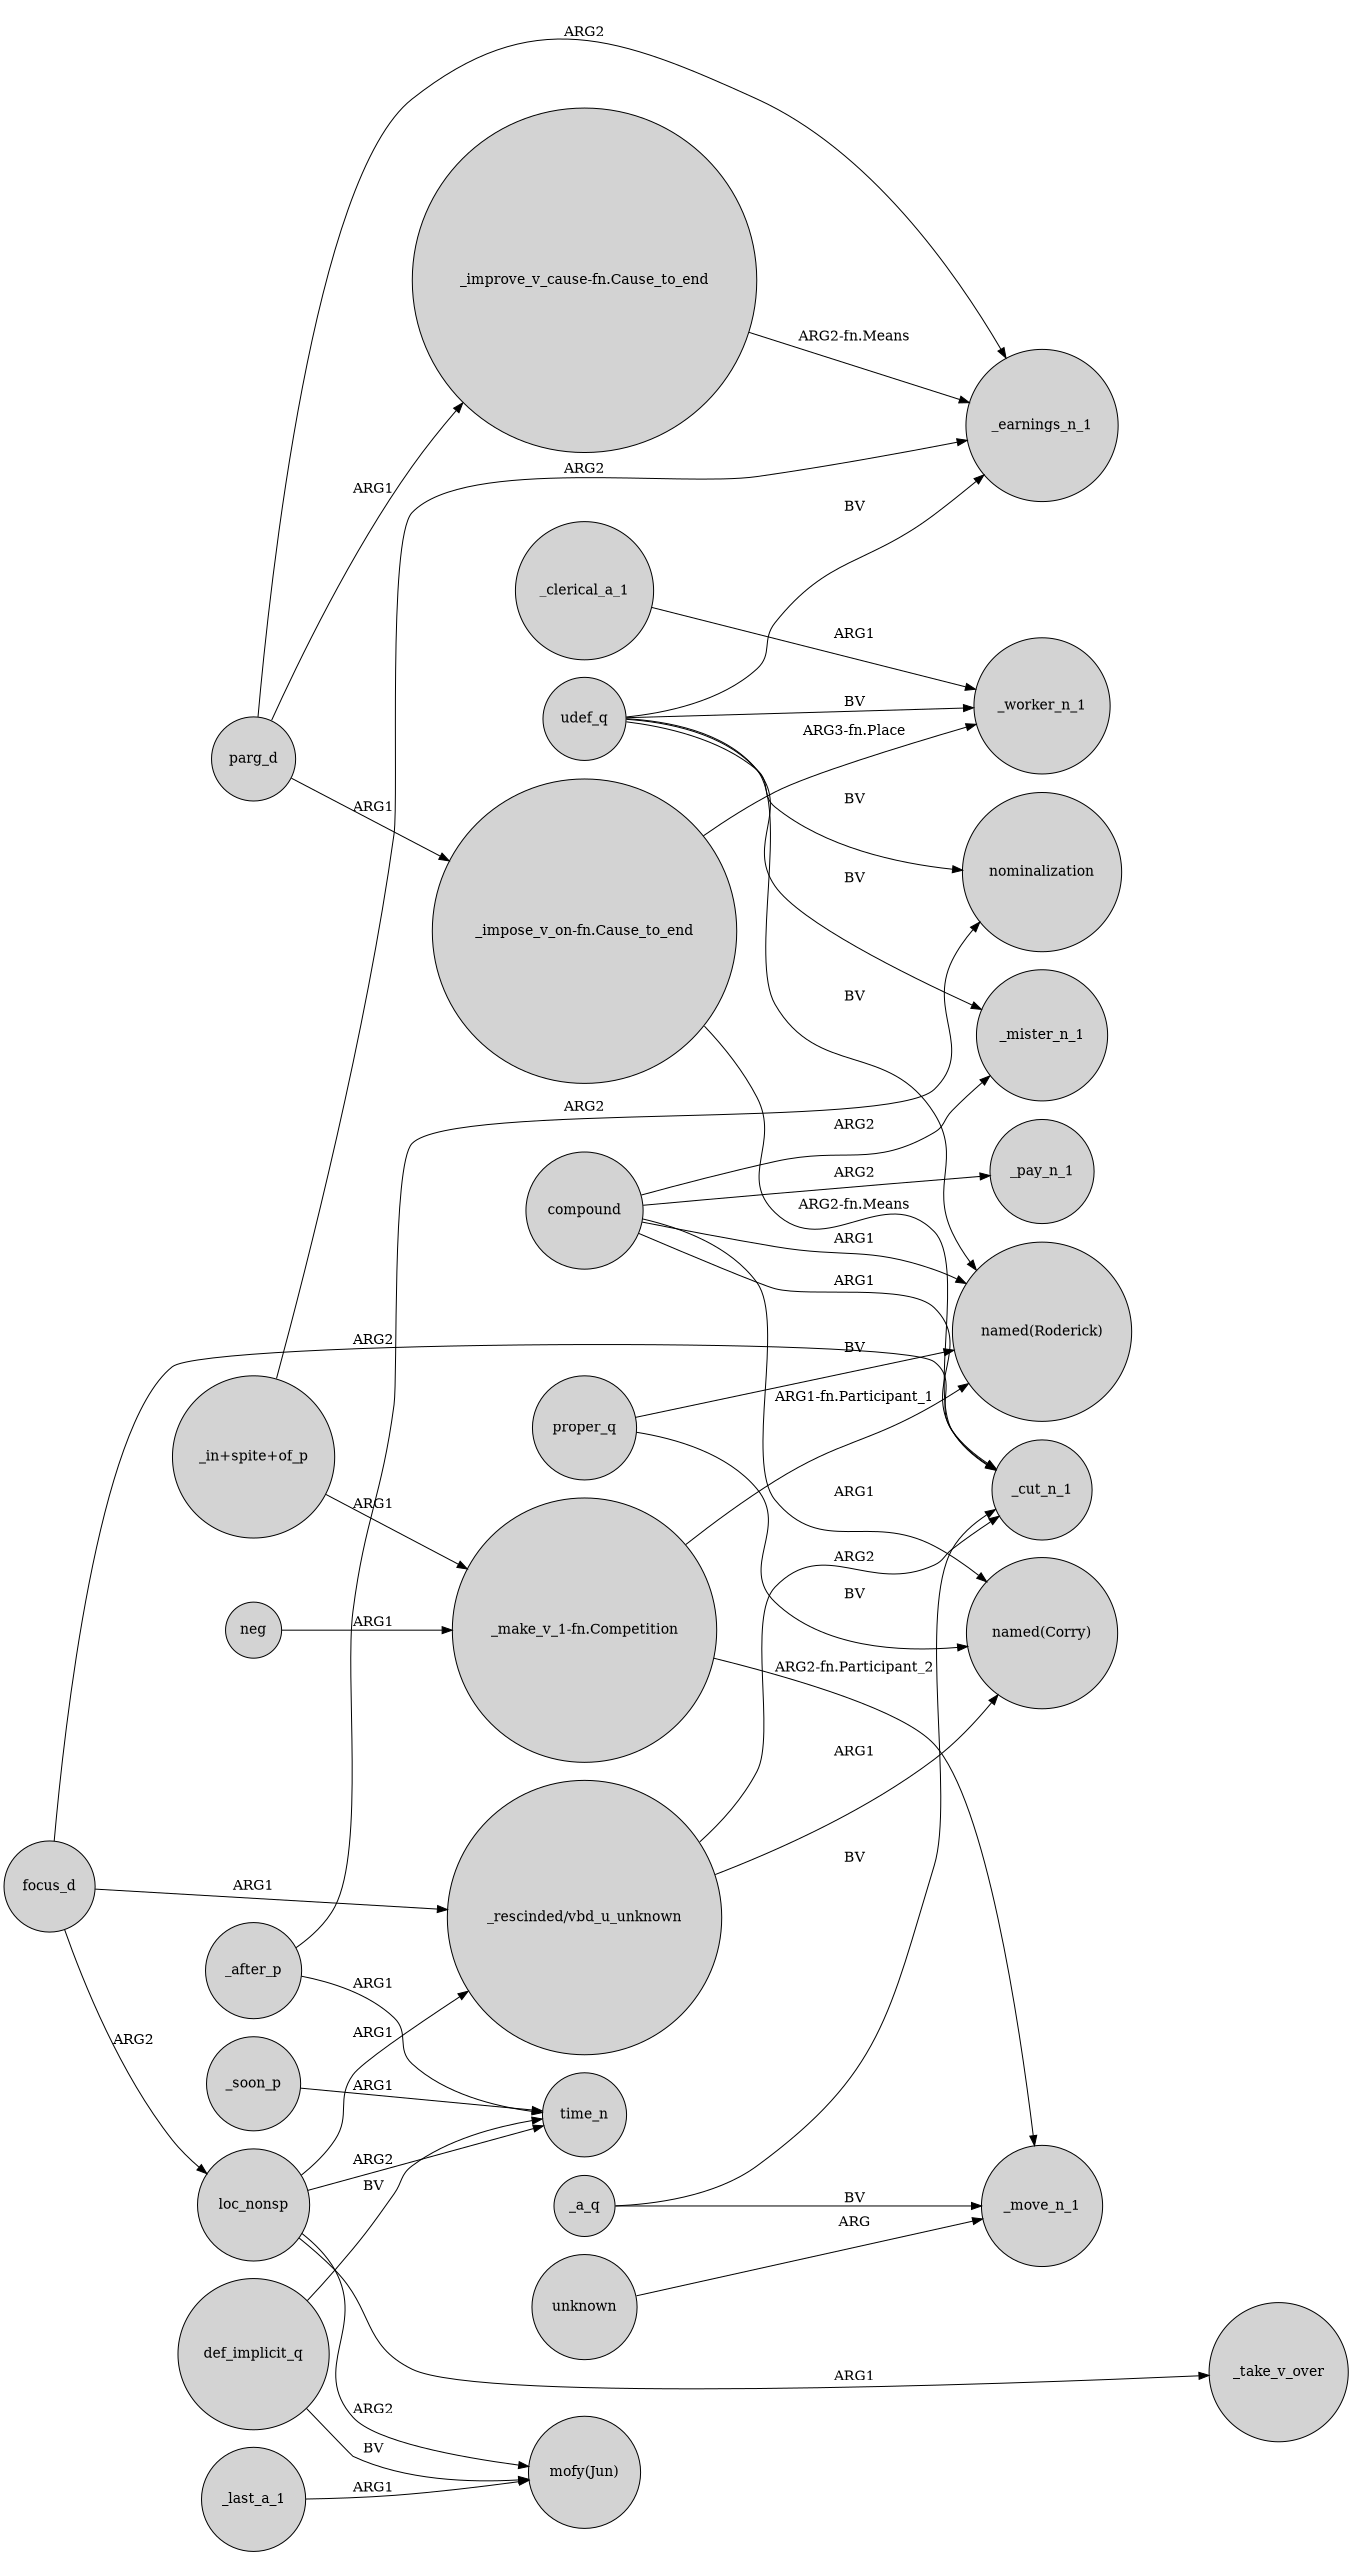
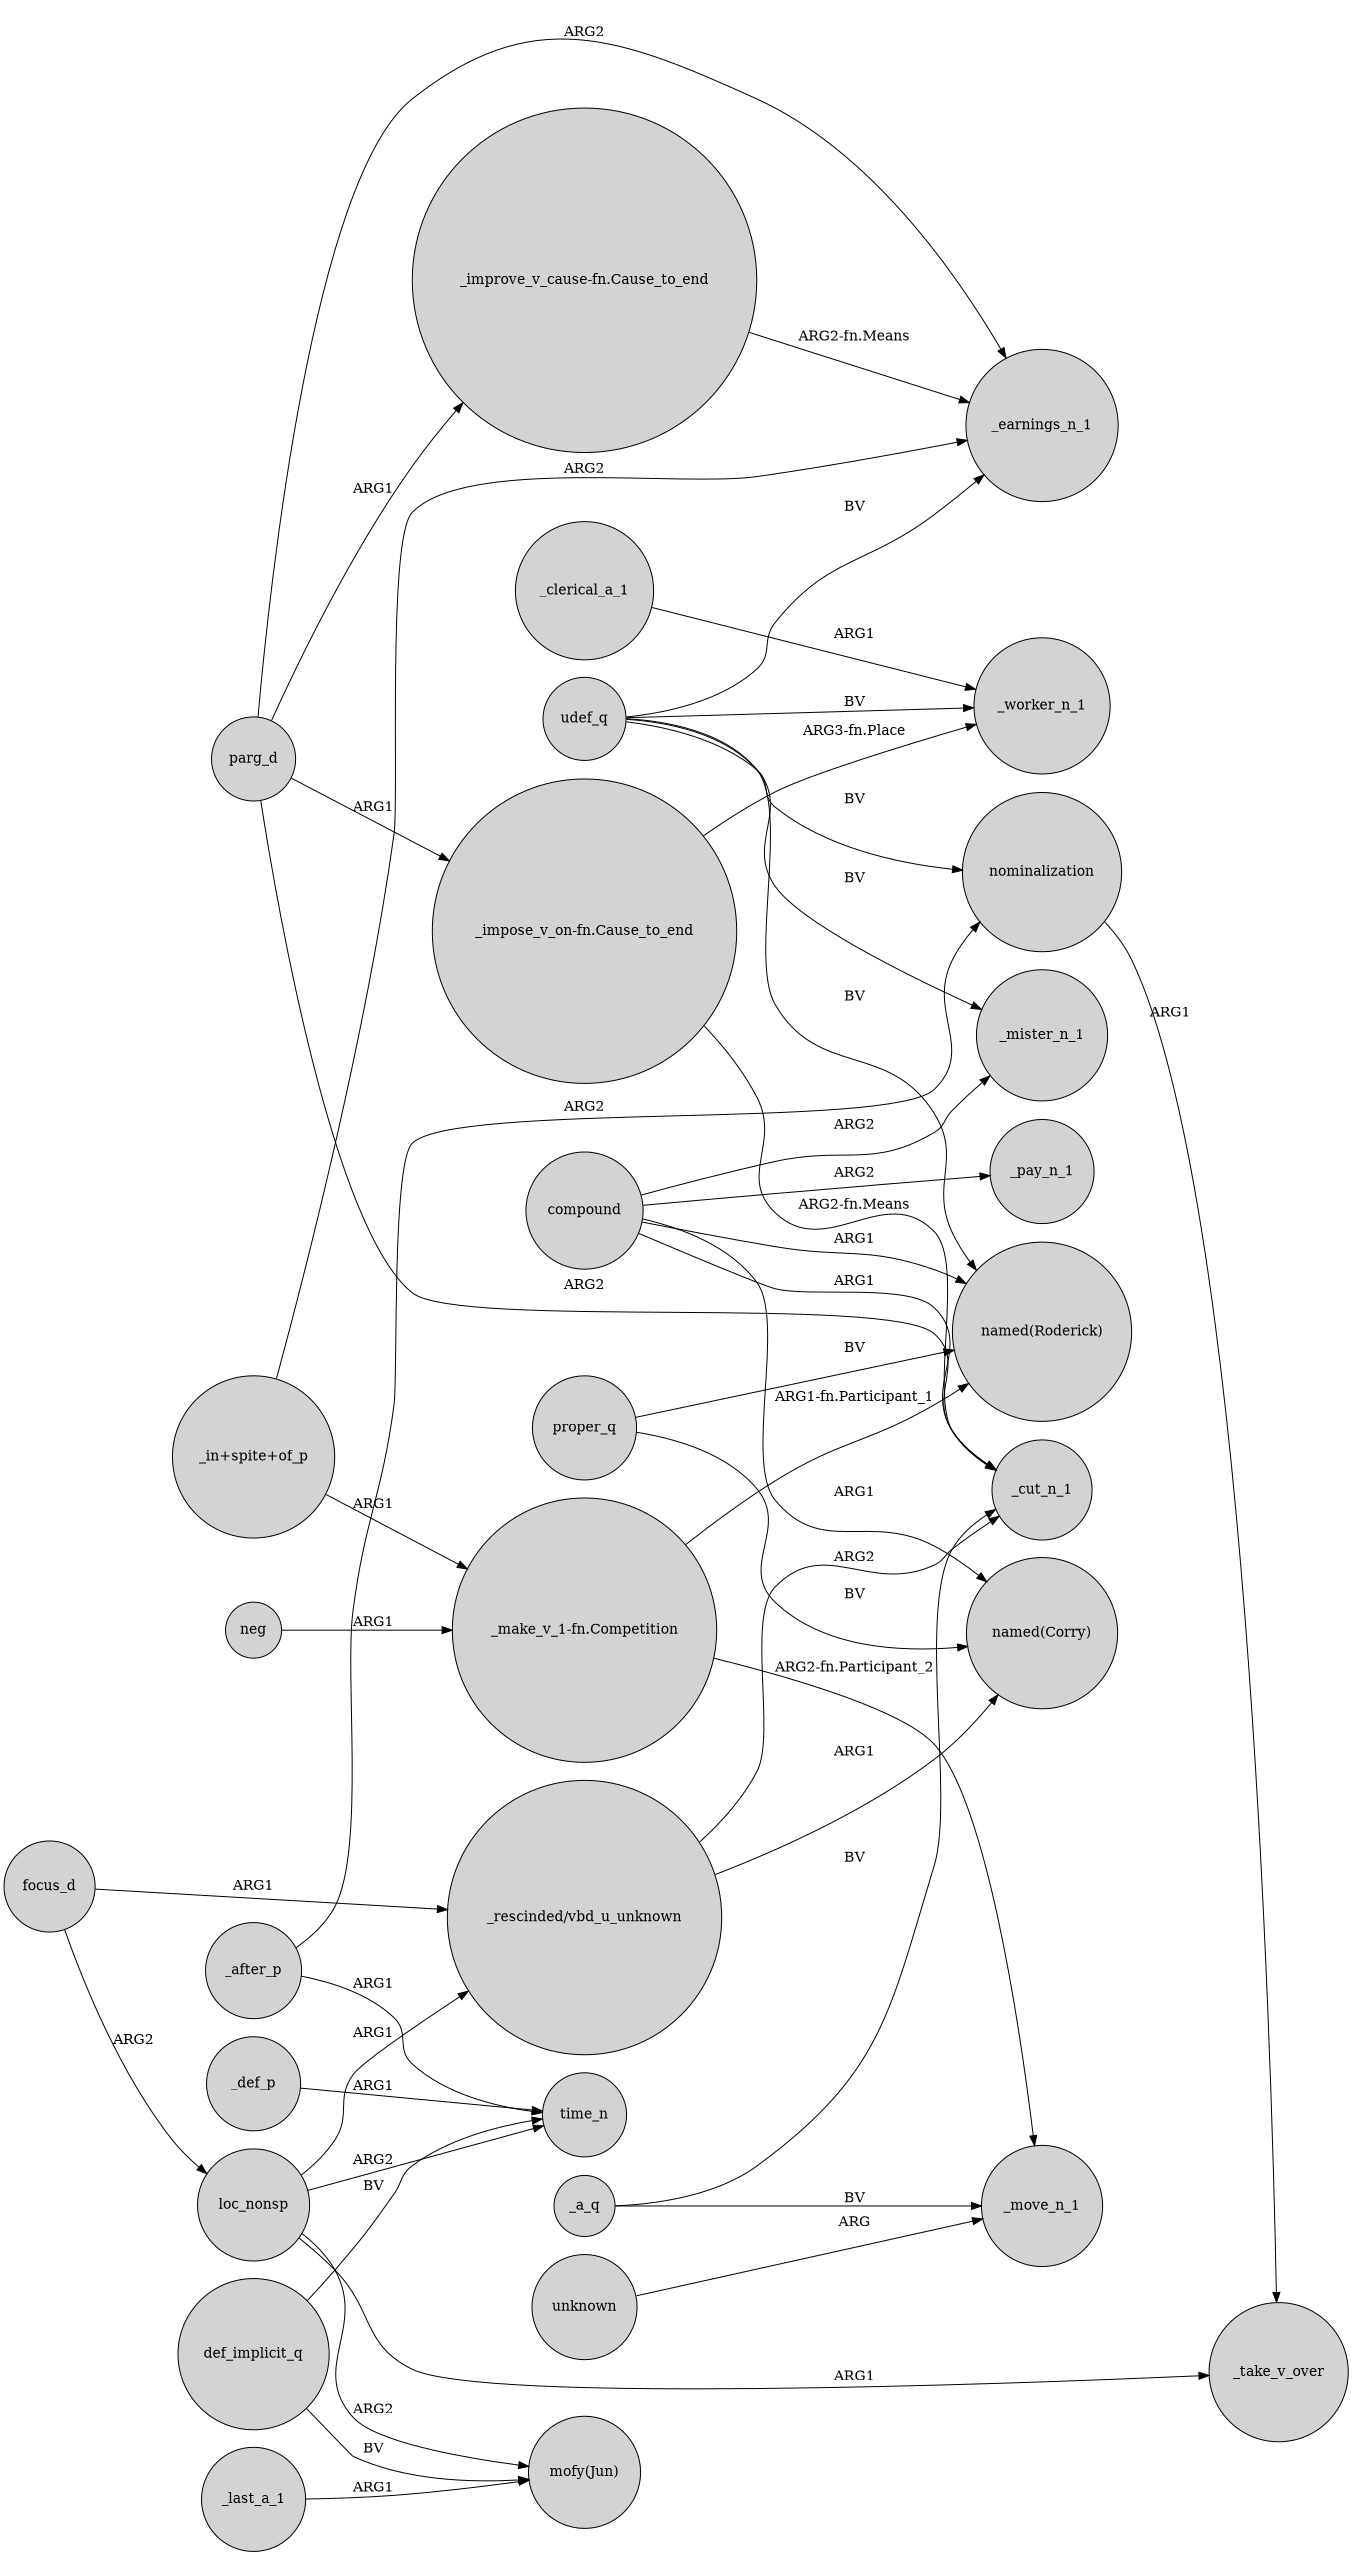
edge "focus_d" -> "_cut_n_1": now "parg_d" -> "_cut_n_1"
edge "nominalization" -> "_take_v_over": added, label "ARG1"
node "_soon_p": label "_soon_p" -> "_def_p"
